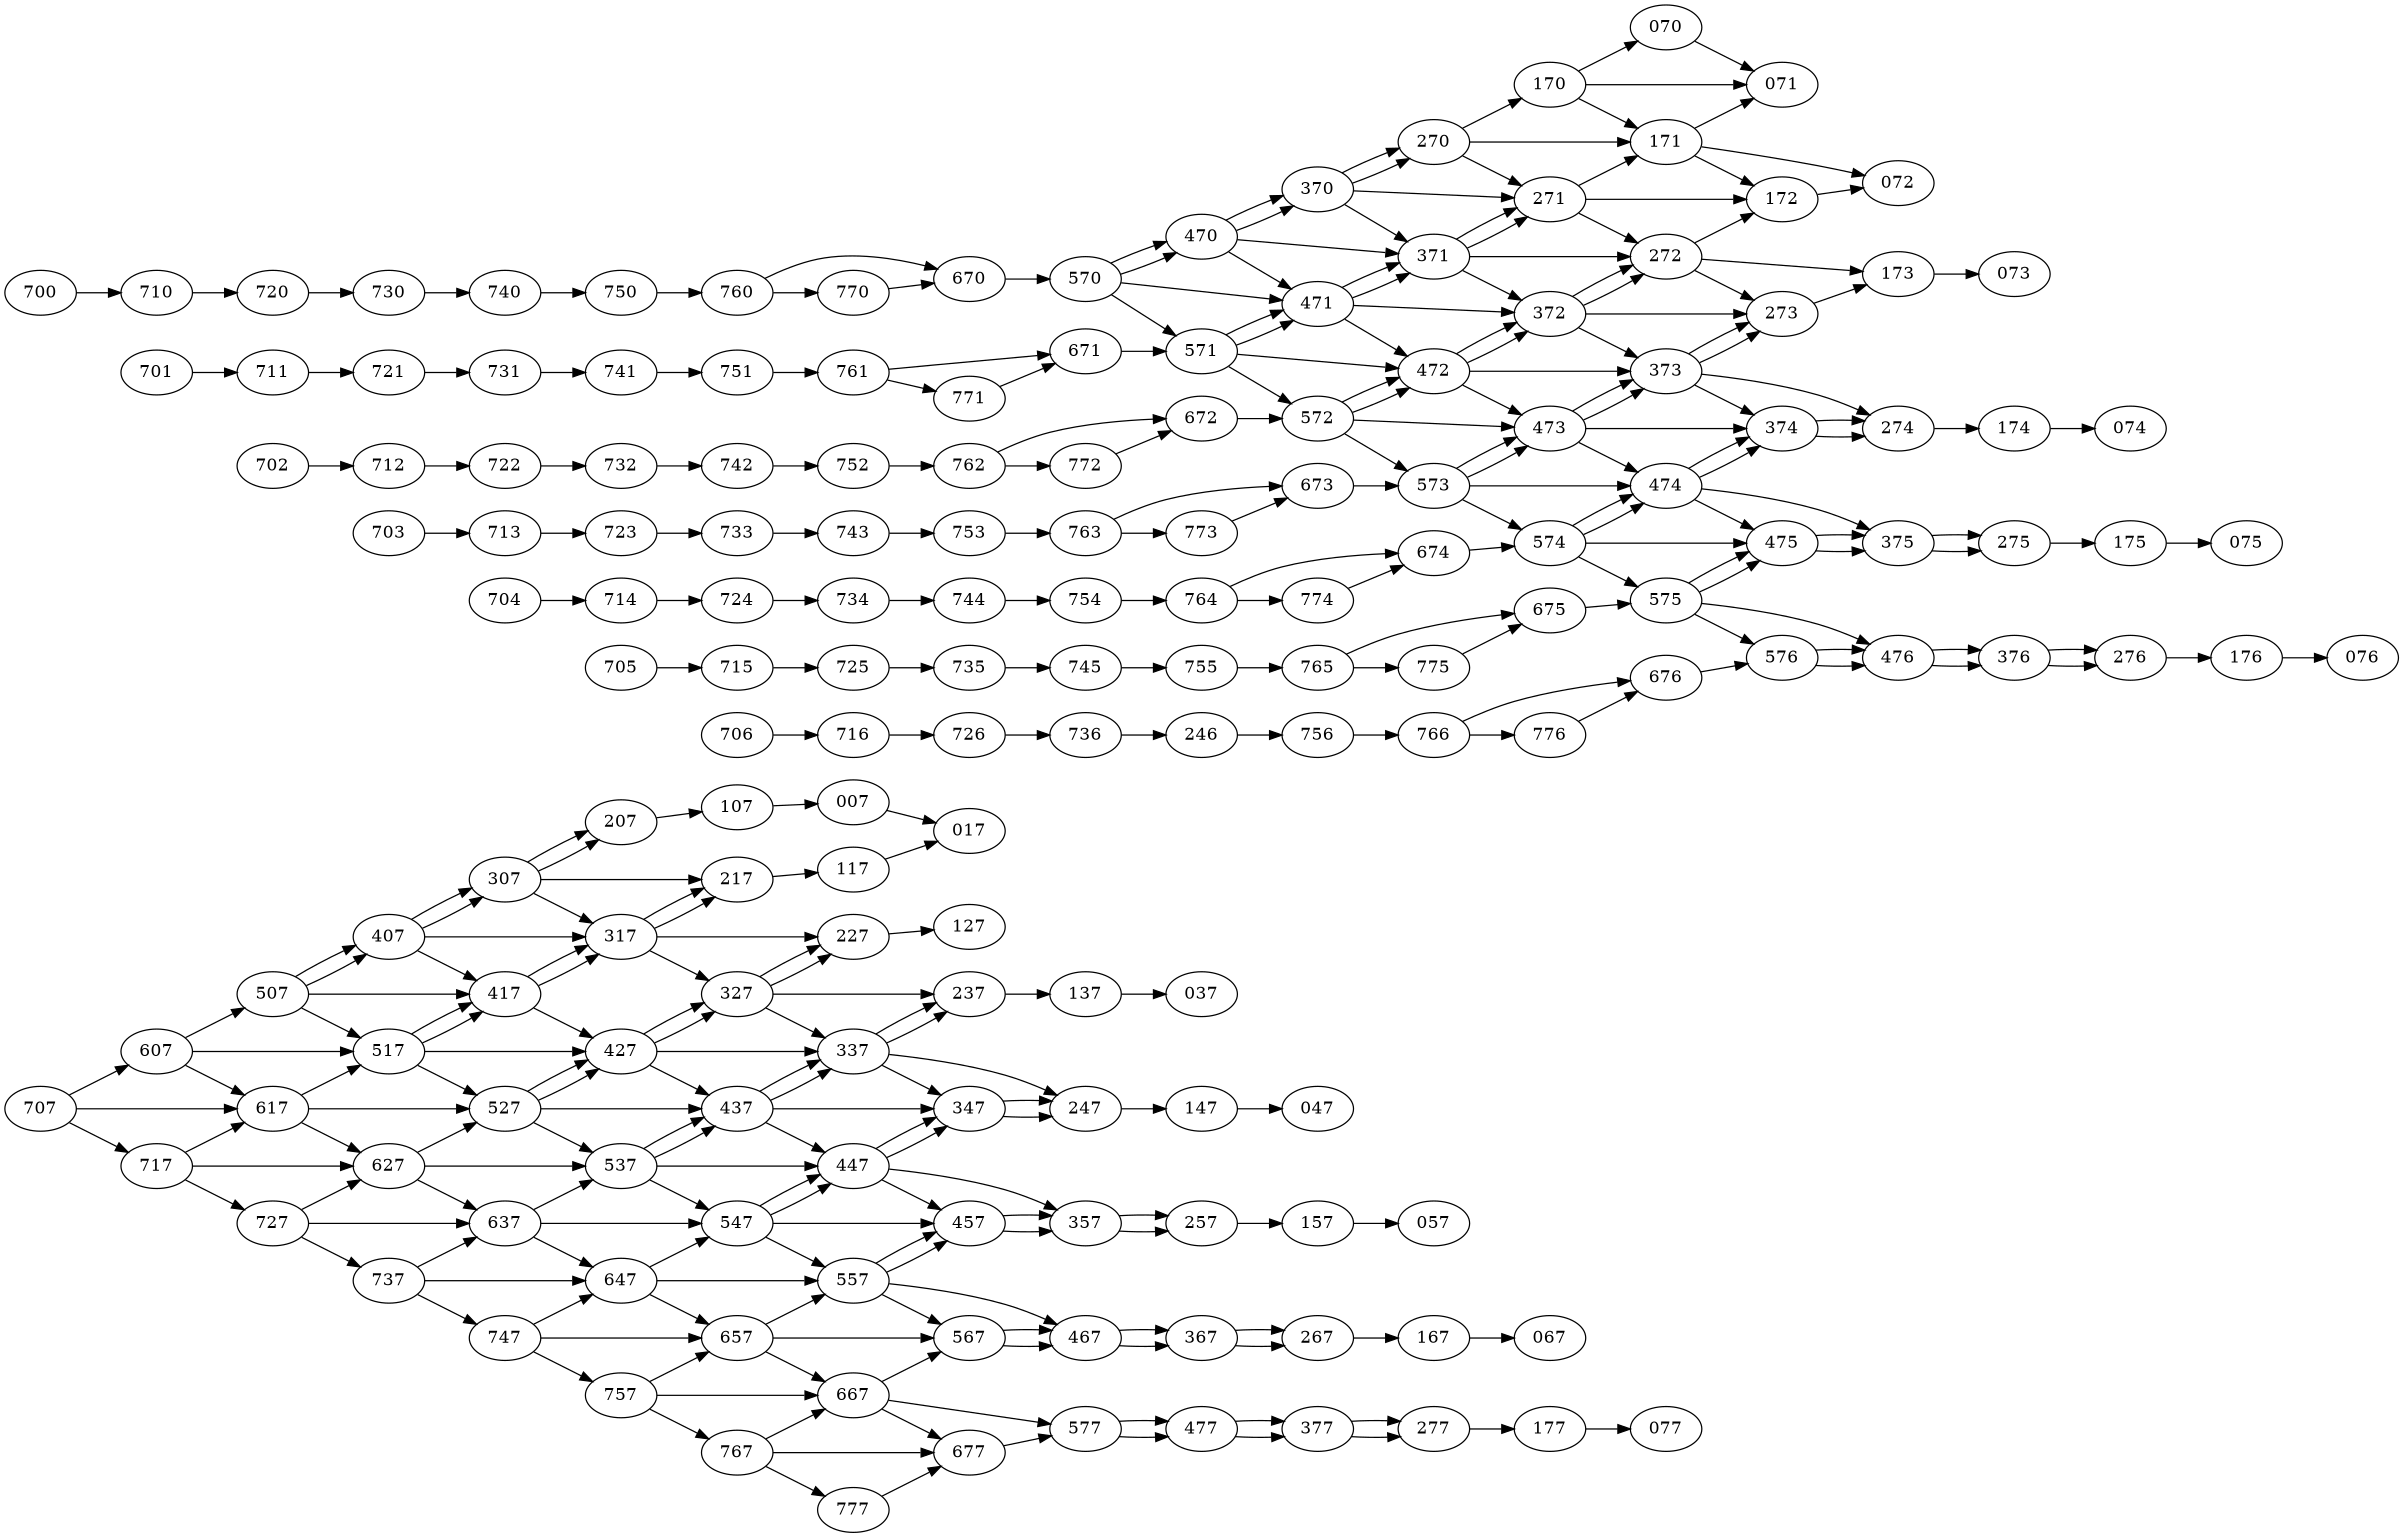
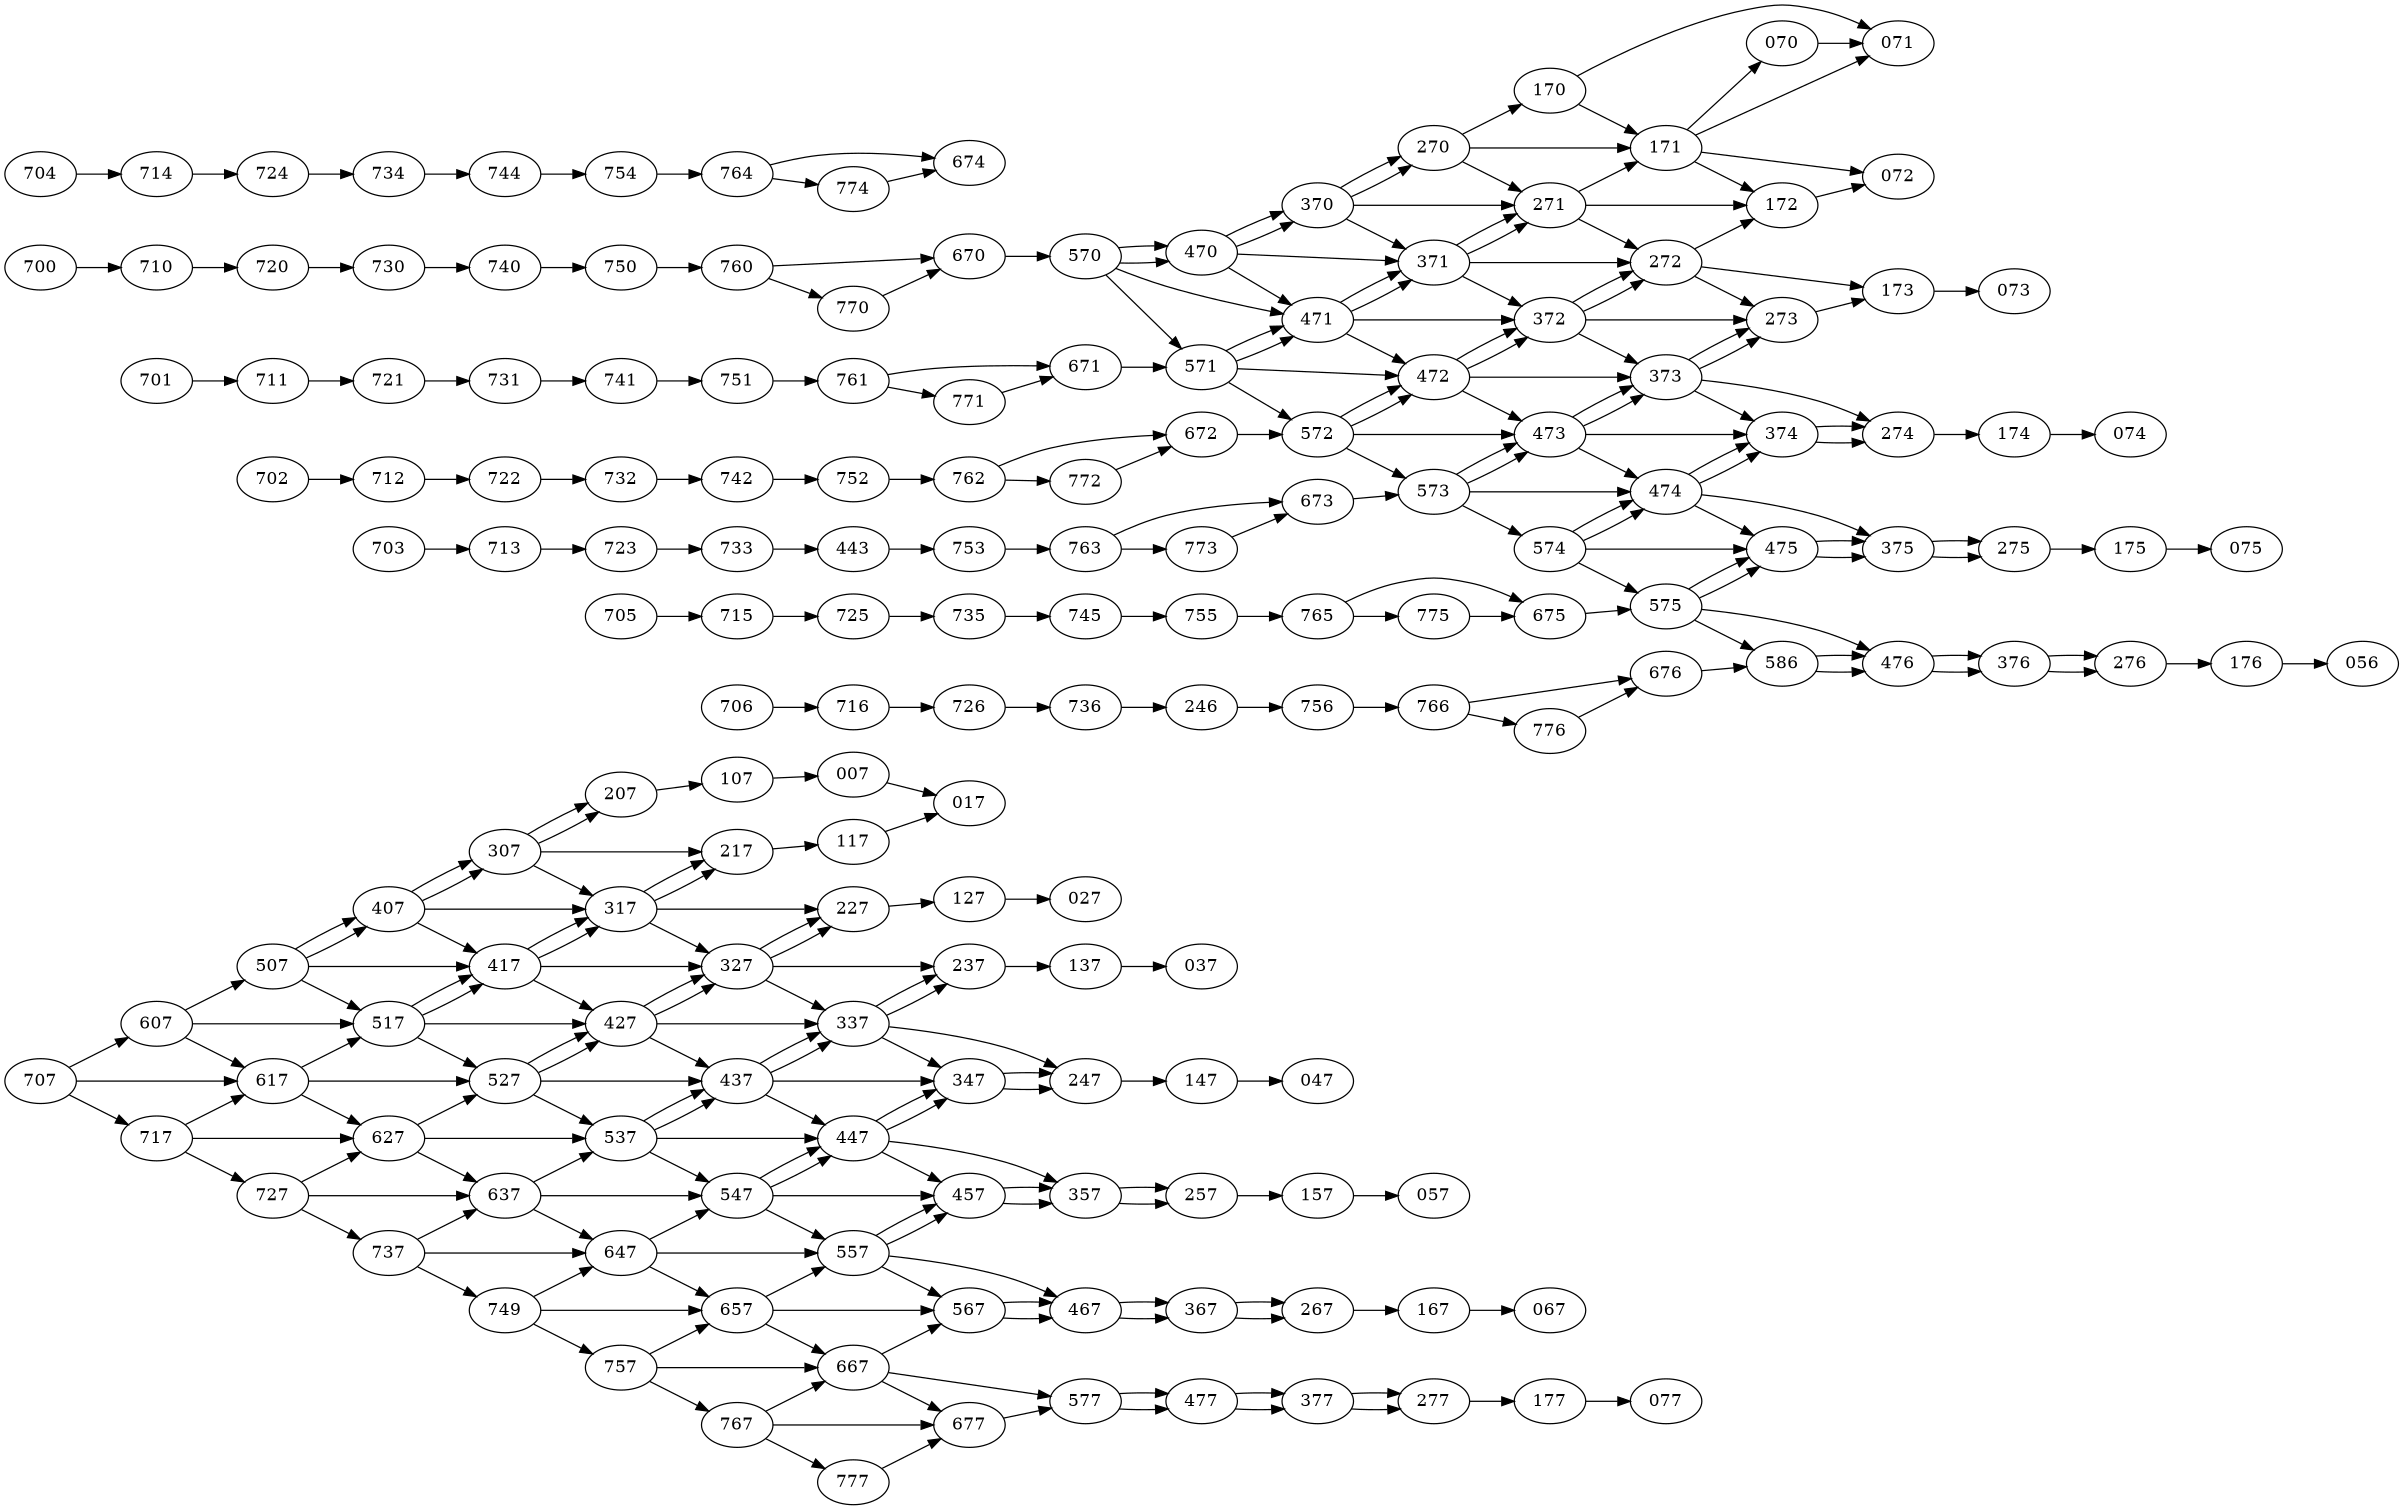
edge "170" -> "070": now "171" -> "070"
node "743": label "743" -> "443"
edge "674" -> "574": removed
node "576": label "576" -> "586"
node "076": label "076" -> "056"
node "027": added
edge "417" -> "327": added
node "747": label "747" -> "749"
